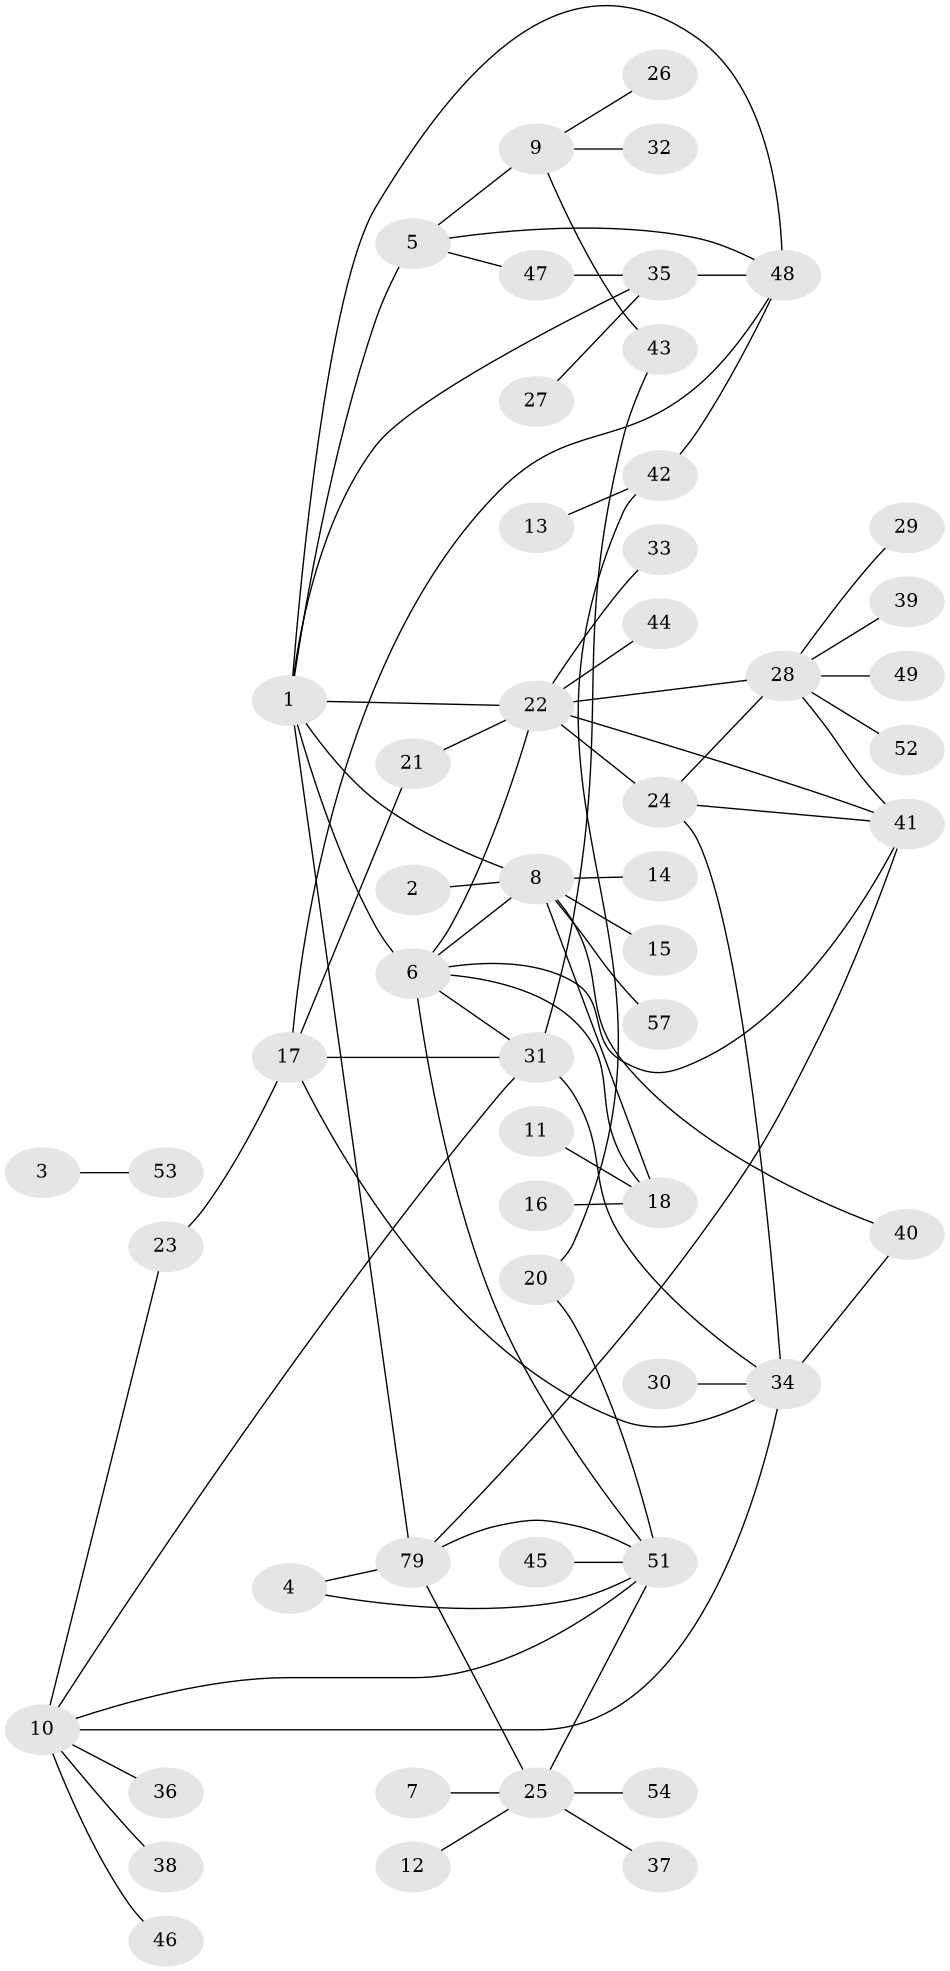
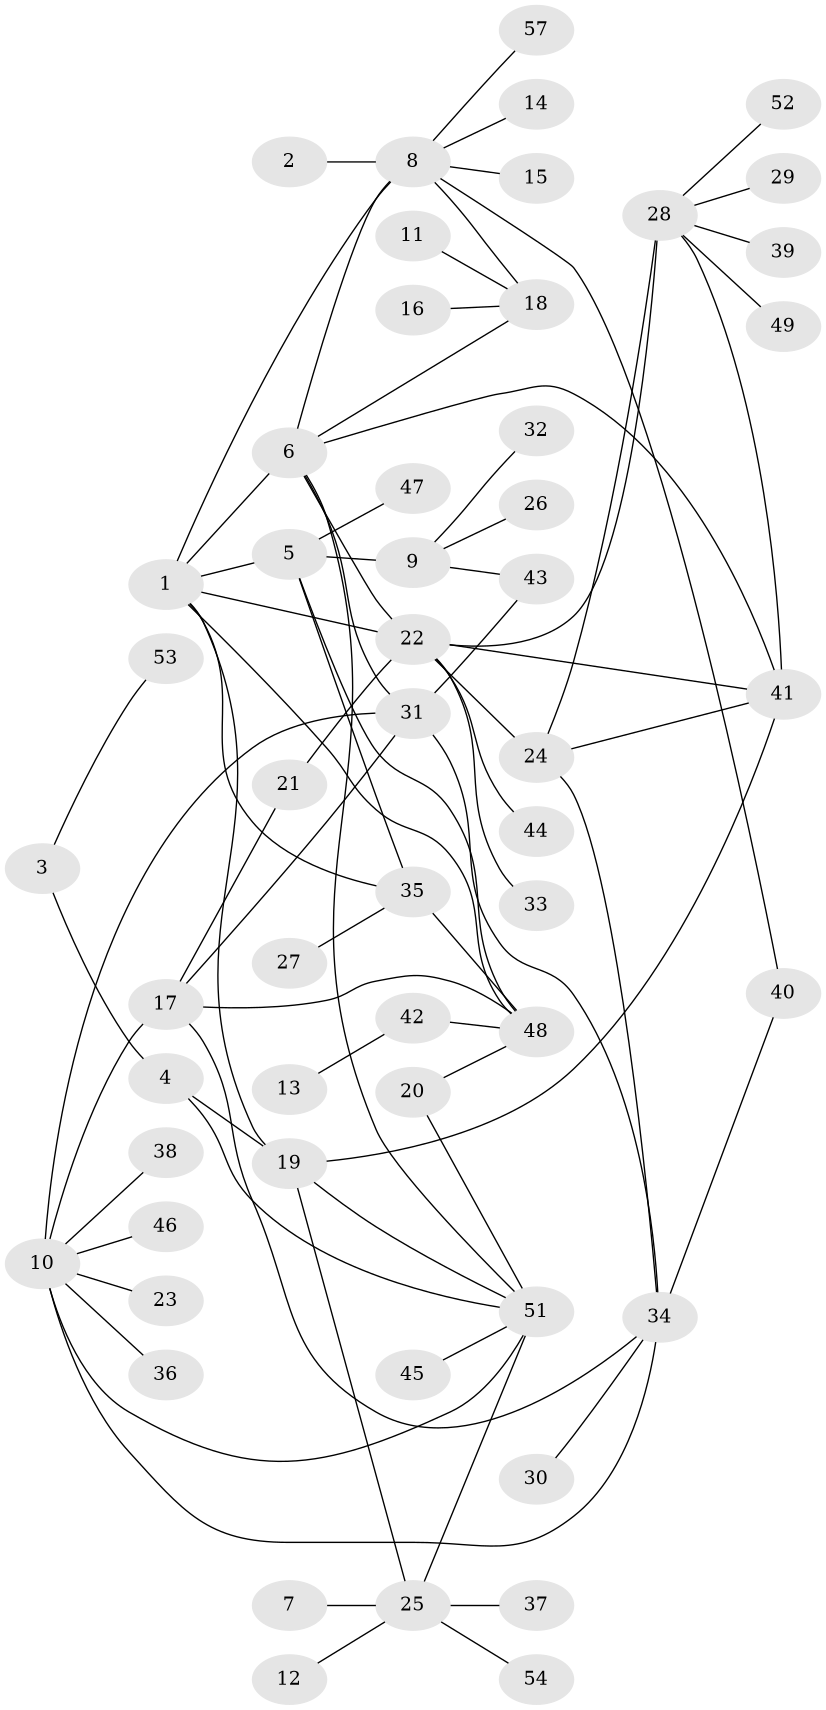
edge "47" -- "35": now "5" -- "35"
edge "42" -- "20": now "48" -- "20"
edge "3" -- "4": added
edge "17" -- "23": now "17" -- "10"
node "79": label "79" -> "19"
